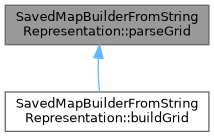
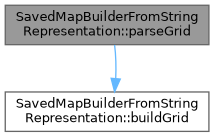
edge "SavedMapBuilderFromString Representation::buildGrid" -> "SavedMapBuilderFromString Representation::parseGrid": reversed
